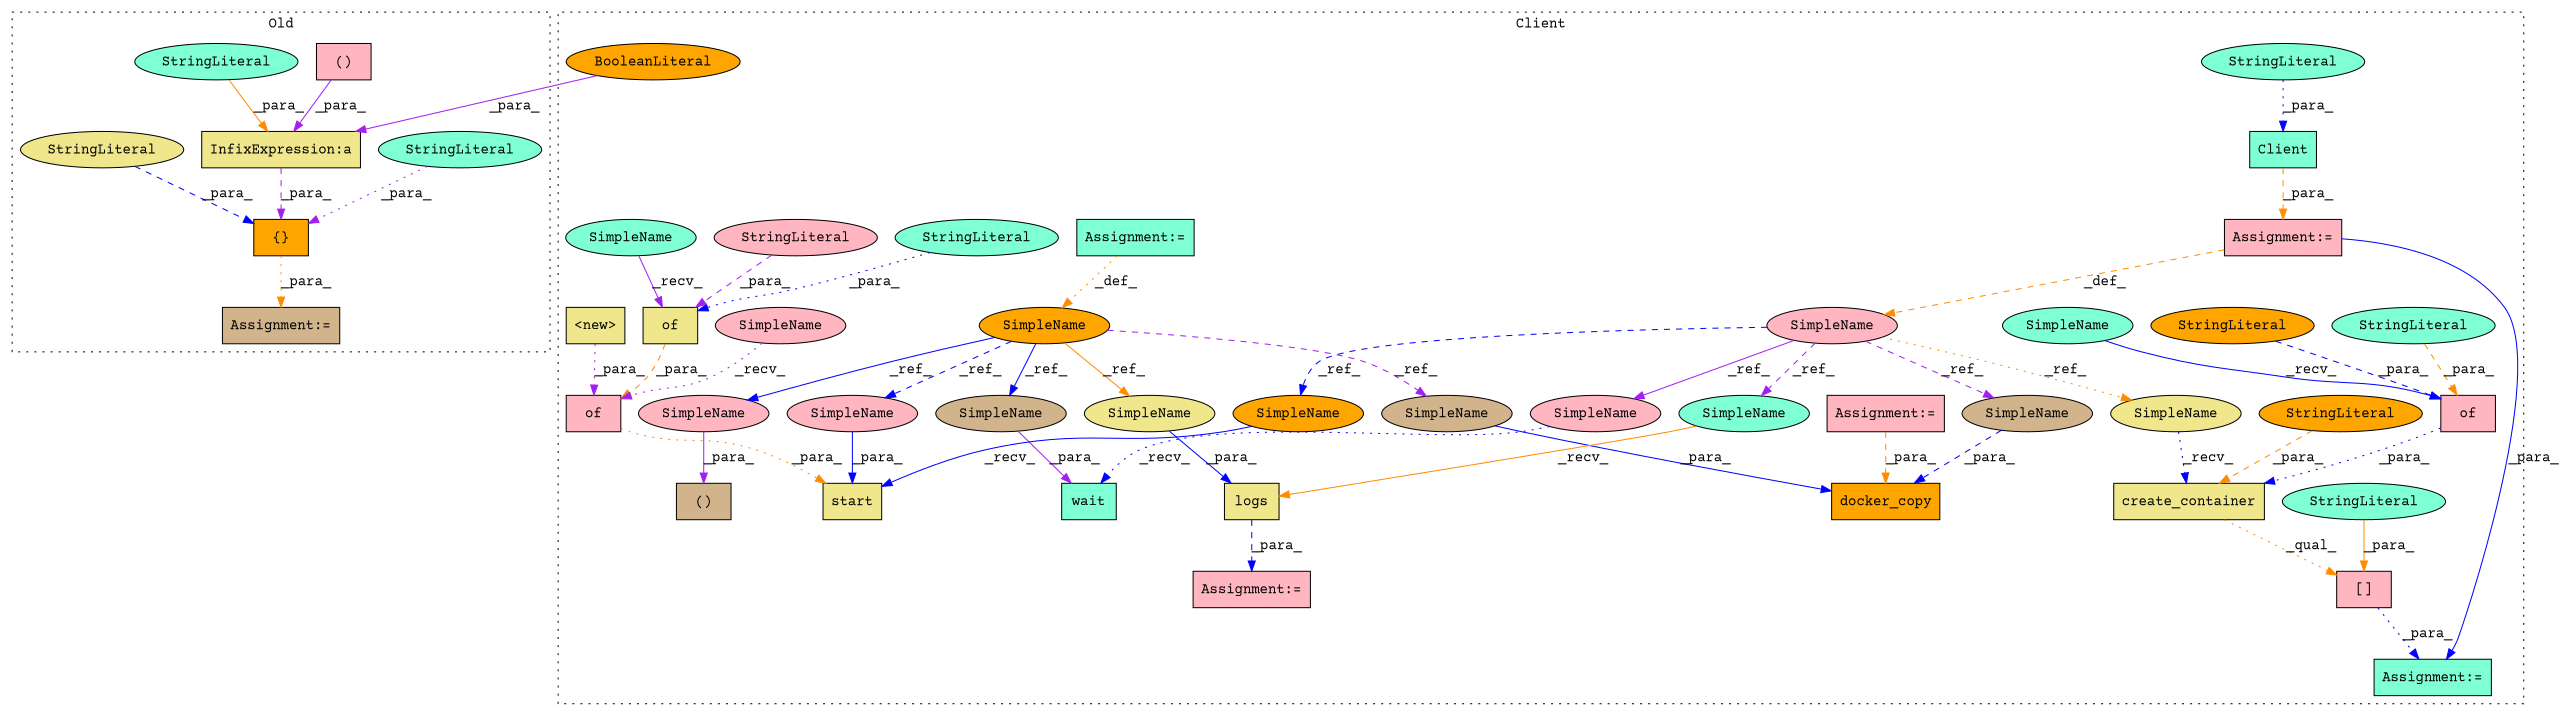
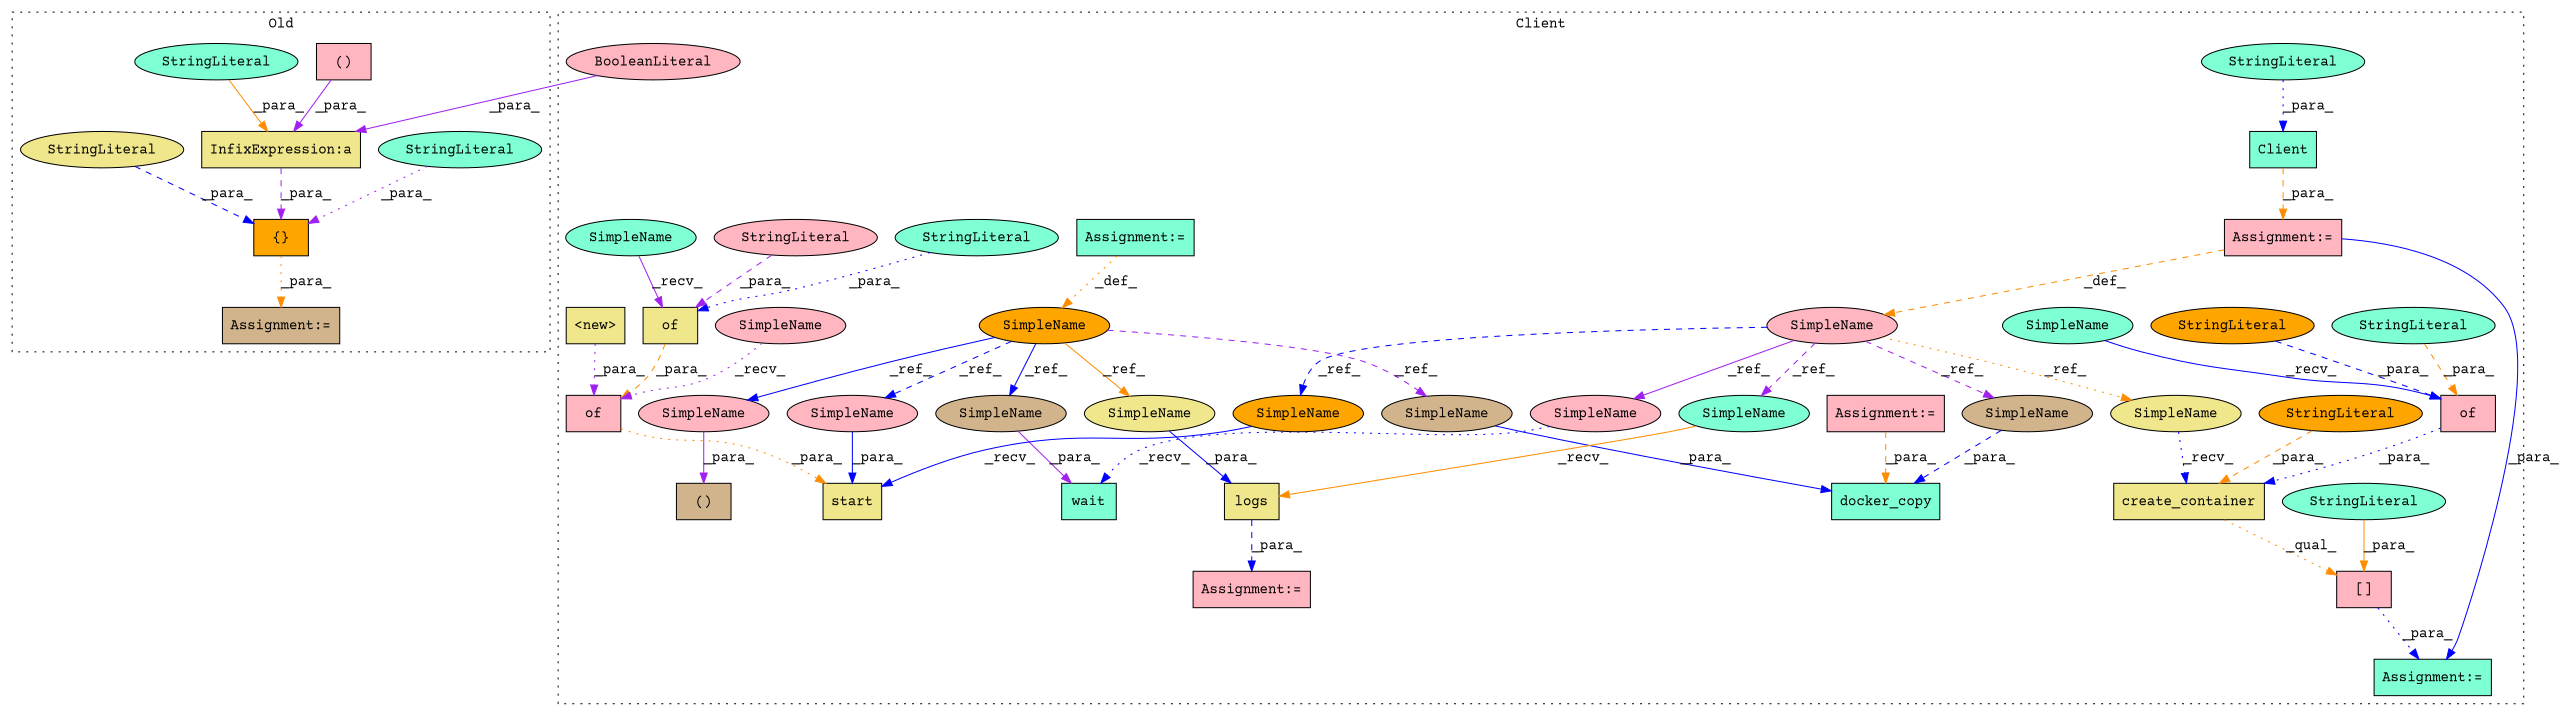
node "BooleanLiteral": fillcolor orange -> lightpink
node "docker_copy": fillcolor orange -> aquamarine
